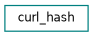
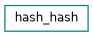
node "curl_hash": label "curl_hash" -> "hash_hash"
